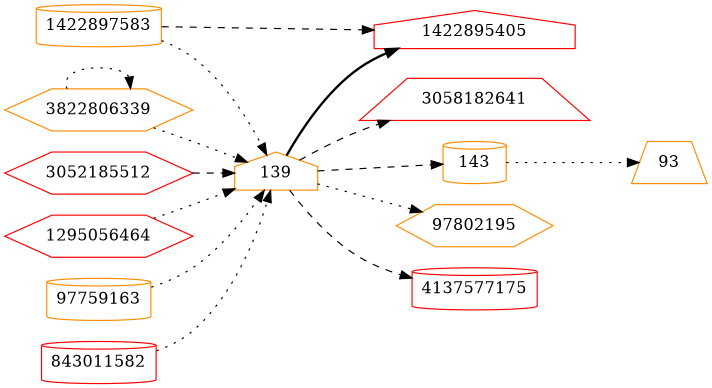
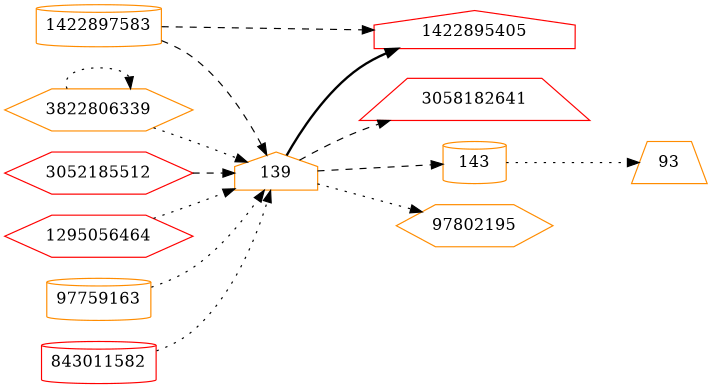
edge "1422897583" -> "139": style dotted -> dashed
node "4137577175": removed
